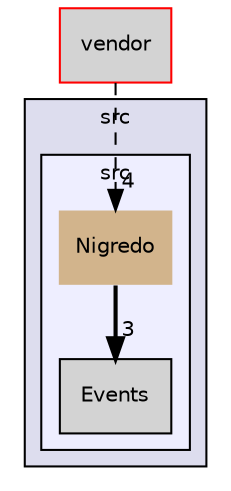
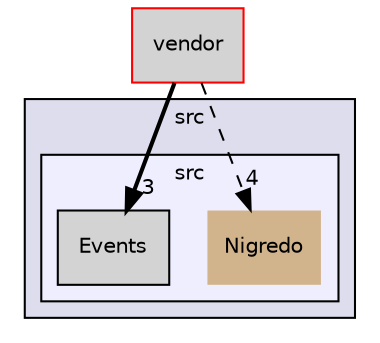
edge "Nigredo" -> "Events": now "vendor" -> "Events"
